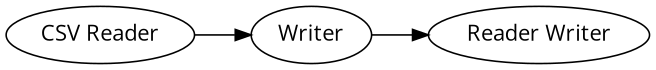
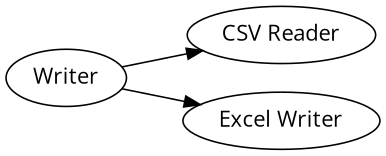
edge "CSV Reader" -> "Writer": reversed
node "Reader Writer": label "Reader Writer" -> "Excel Writer"
